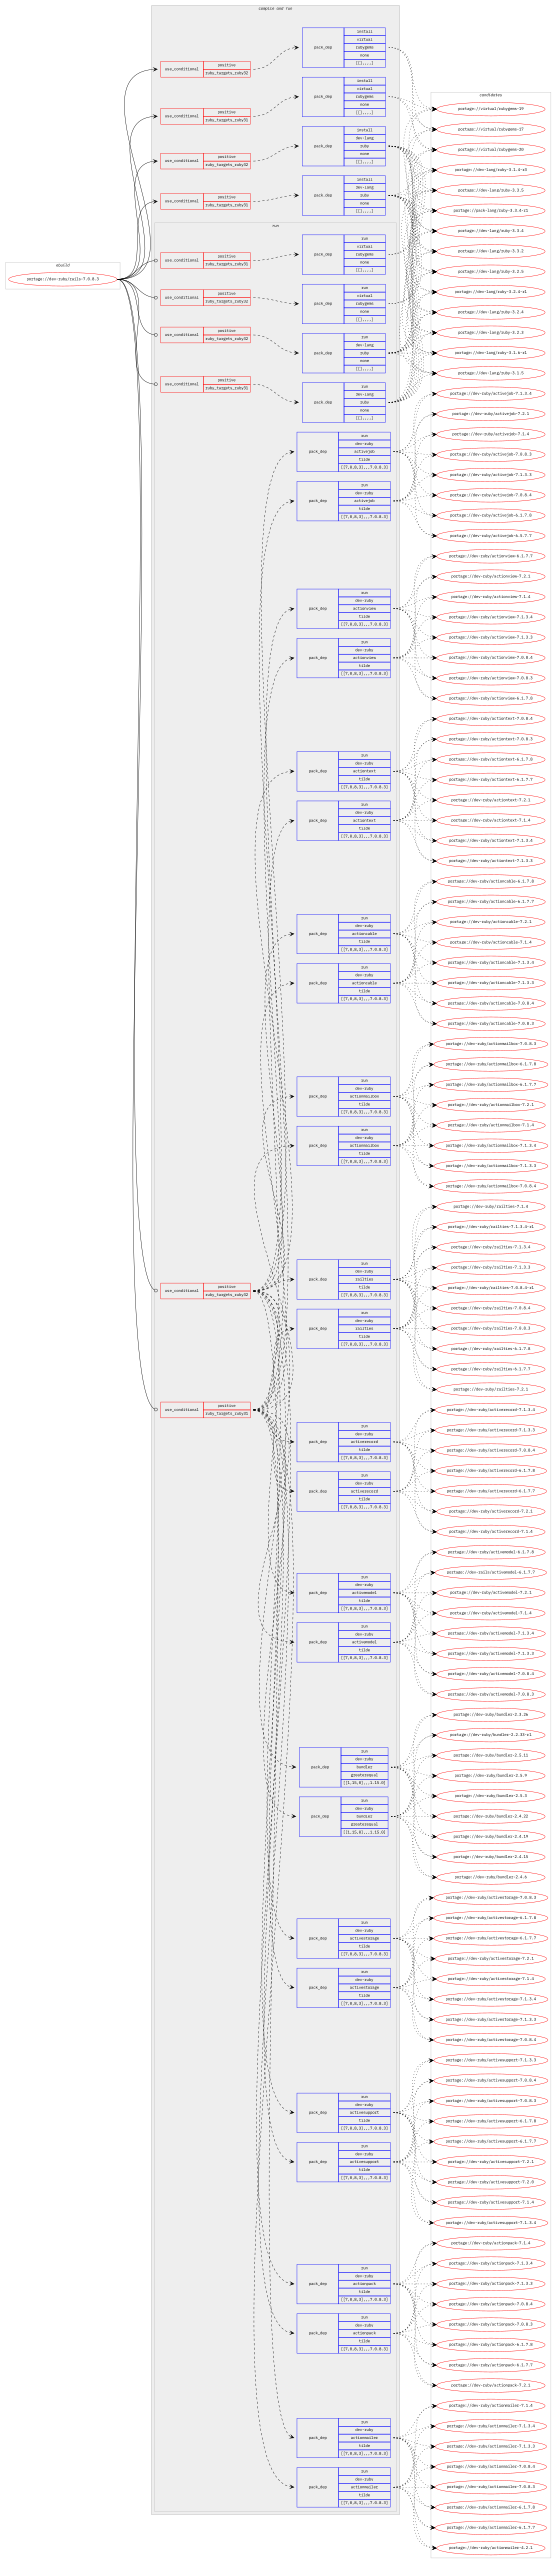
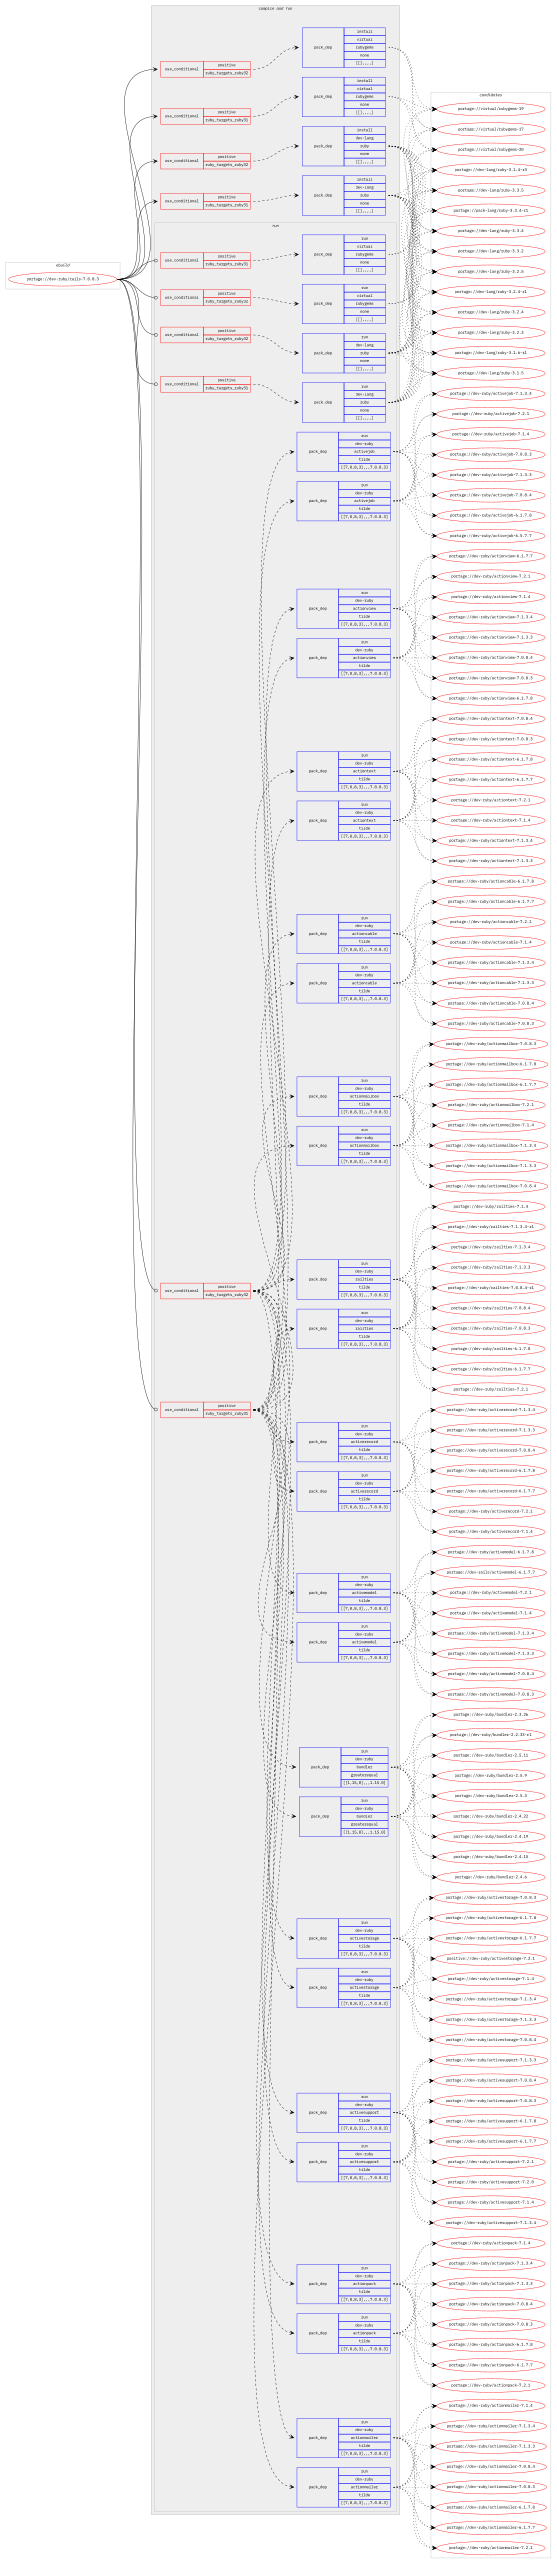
node "portage://dev-ruby/activestorage-7.2.1": label "portage://dev-ruby/activestorage-7.2.1" -> "positive://dev-ruby/activestorage-7.2.1"
node "portage://dev-ruby/actionmailer-4.2.1": label "portage://dev-ruby/actionmailer-4.2.1" -> "portage://dev-ruby/actionmailer-7.2.1"
